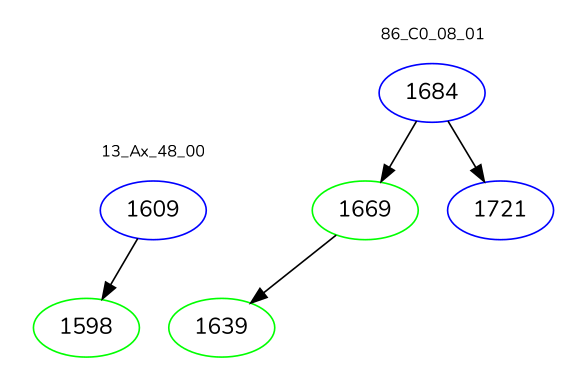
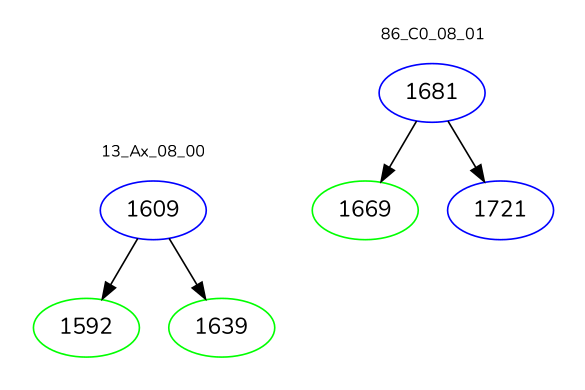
node "1684": label "1684" -> "1681"
cluster "13_Ax_48_00": label "13_Ax_48_00" -> "13_Ax_08_00"
edge "1669" -> "1639": now "1609" -> "1639"
node "1598": label "1598" -> "1592"
